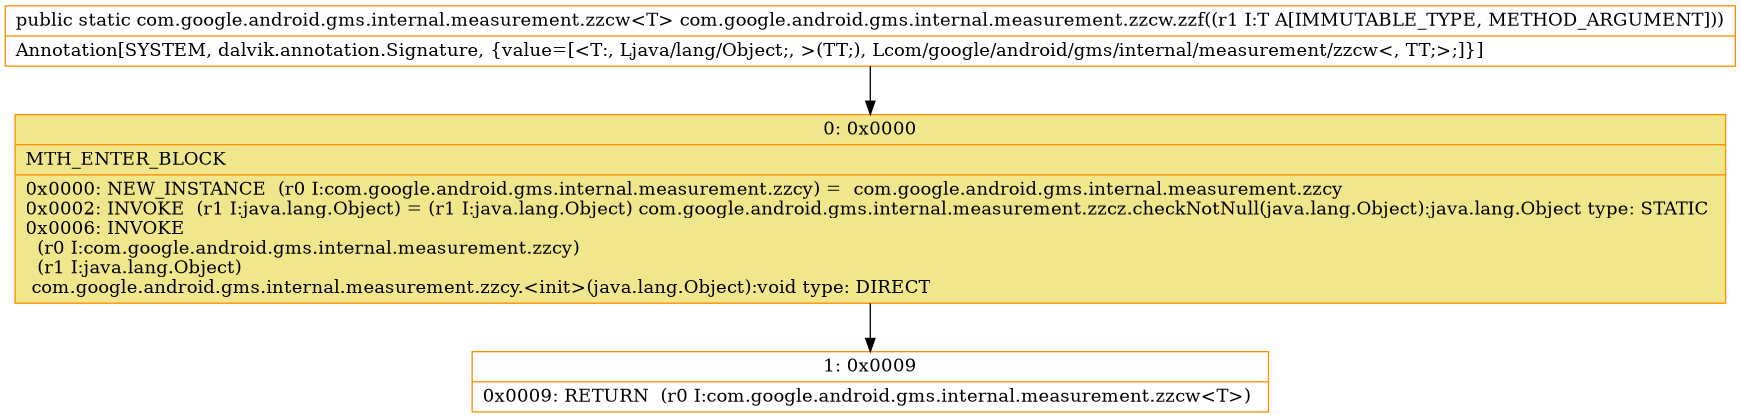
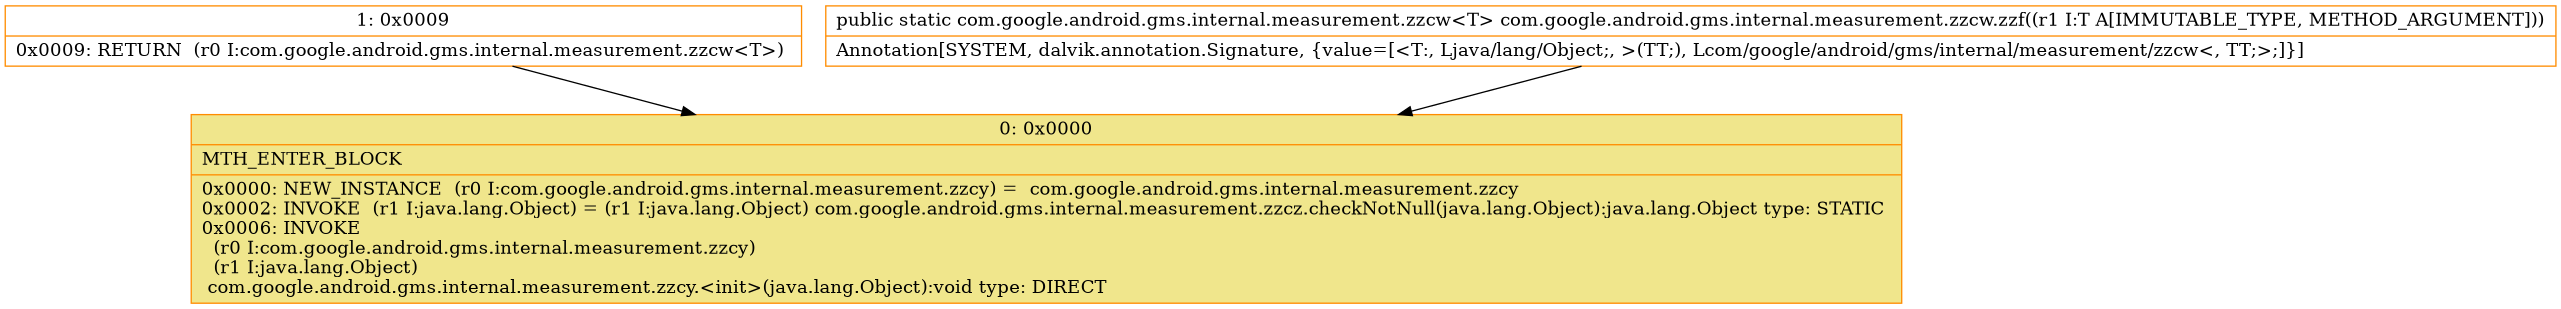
edge "0: 0x0000" -> "1: 0x0009": reversed
